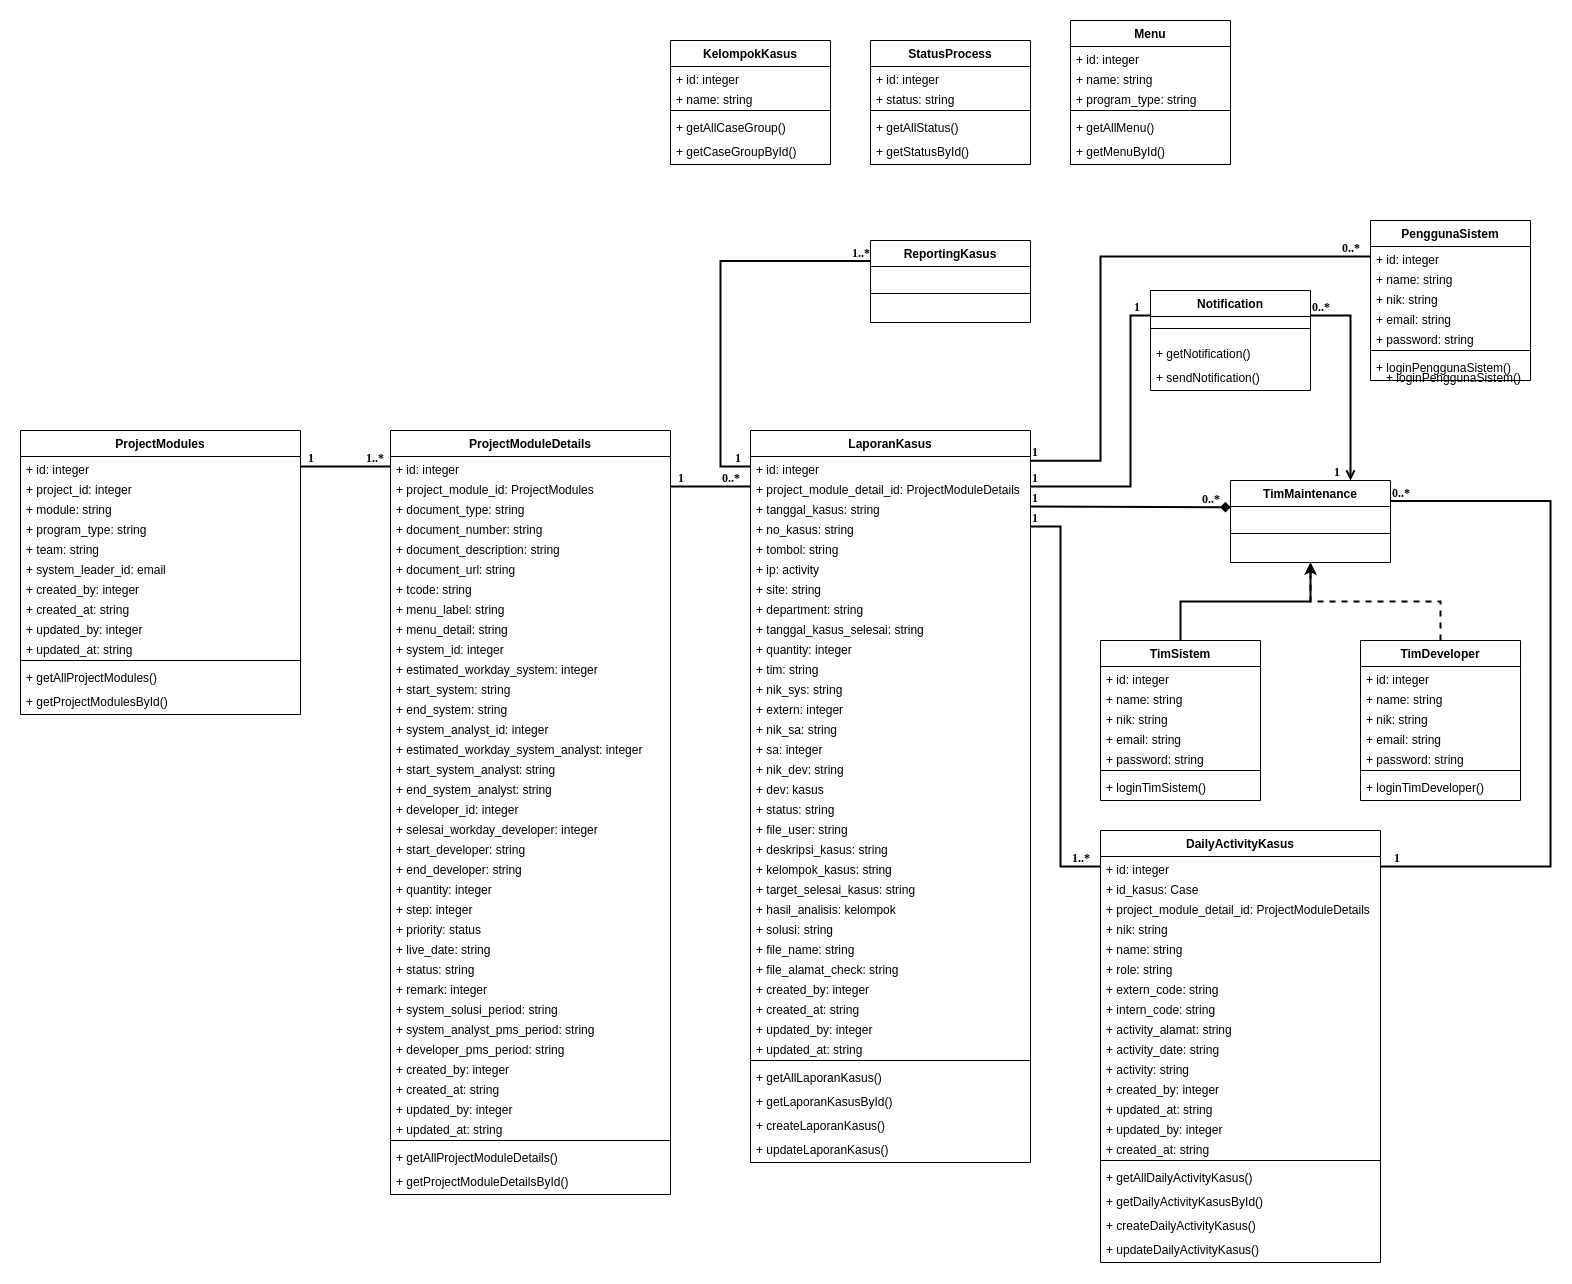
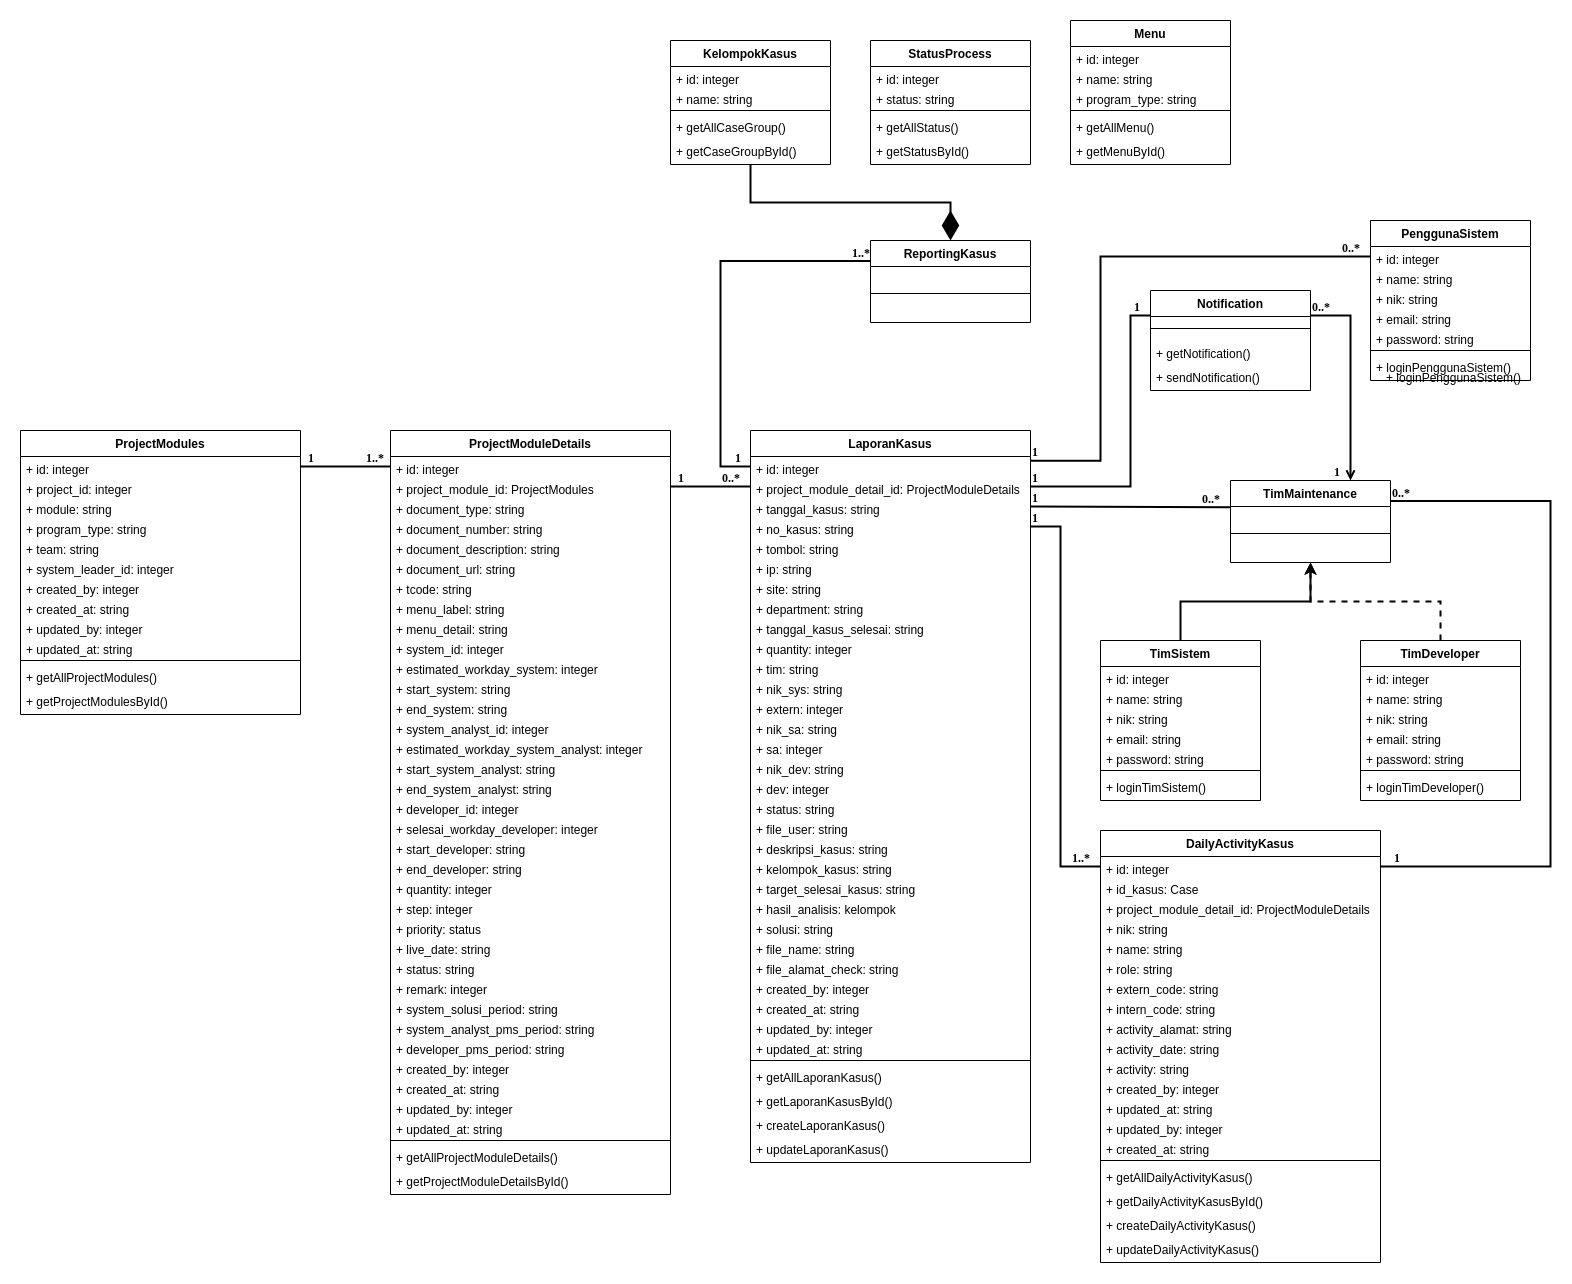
edge "KelompokKasus" -> "ReportingKasus": added
edge "+ tanggal_kasus: string" -> "TimMaintenance": arrowhead diamond -> none
node "+ system_leader_id: email": label "+ system_leader_id: email" -> "+ system_leader_id: integer"
node "+ ip: activity": label "+ ip: activity" -> "+ ip: string"
node "+ dev: kasus": label "+ dev: kasus" -> "+ dev: integer"
